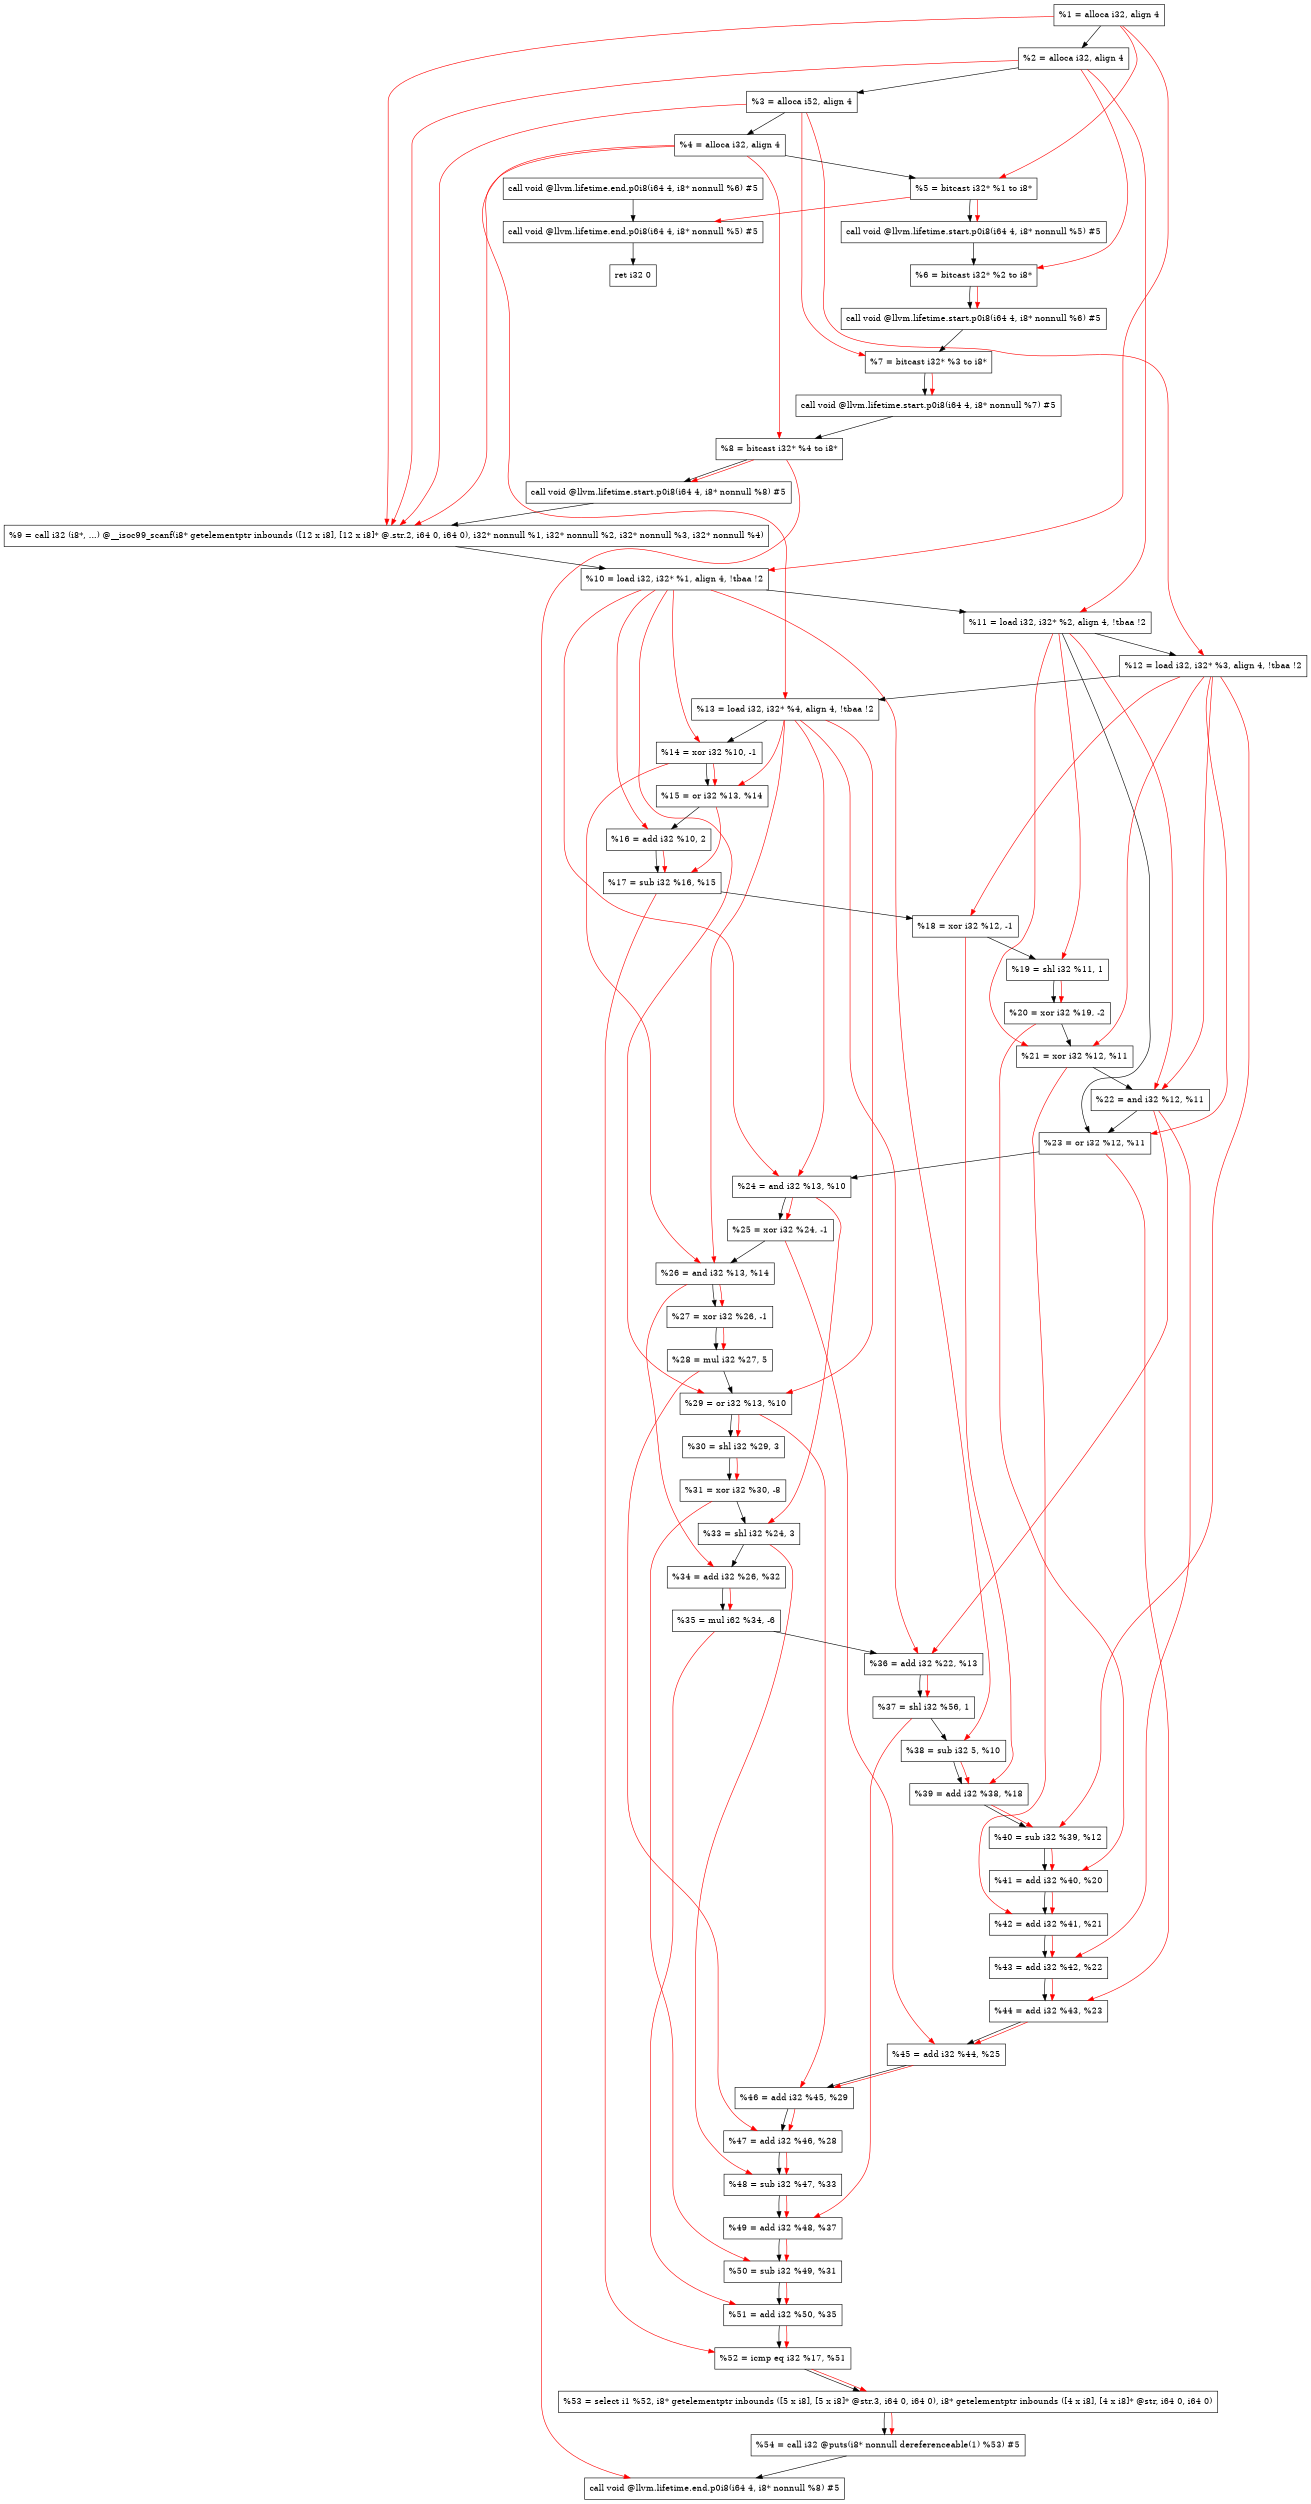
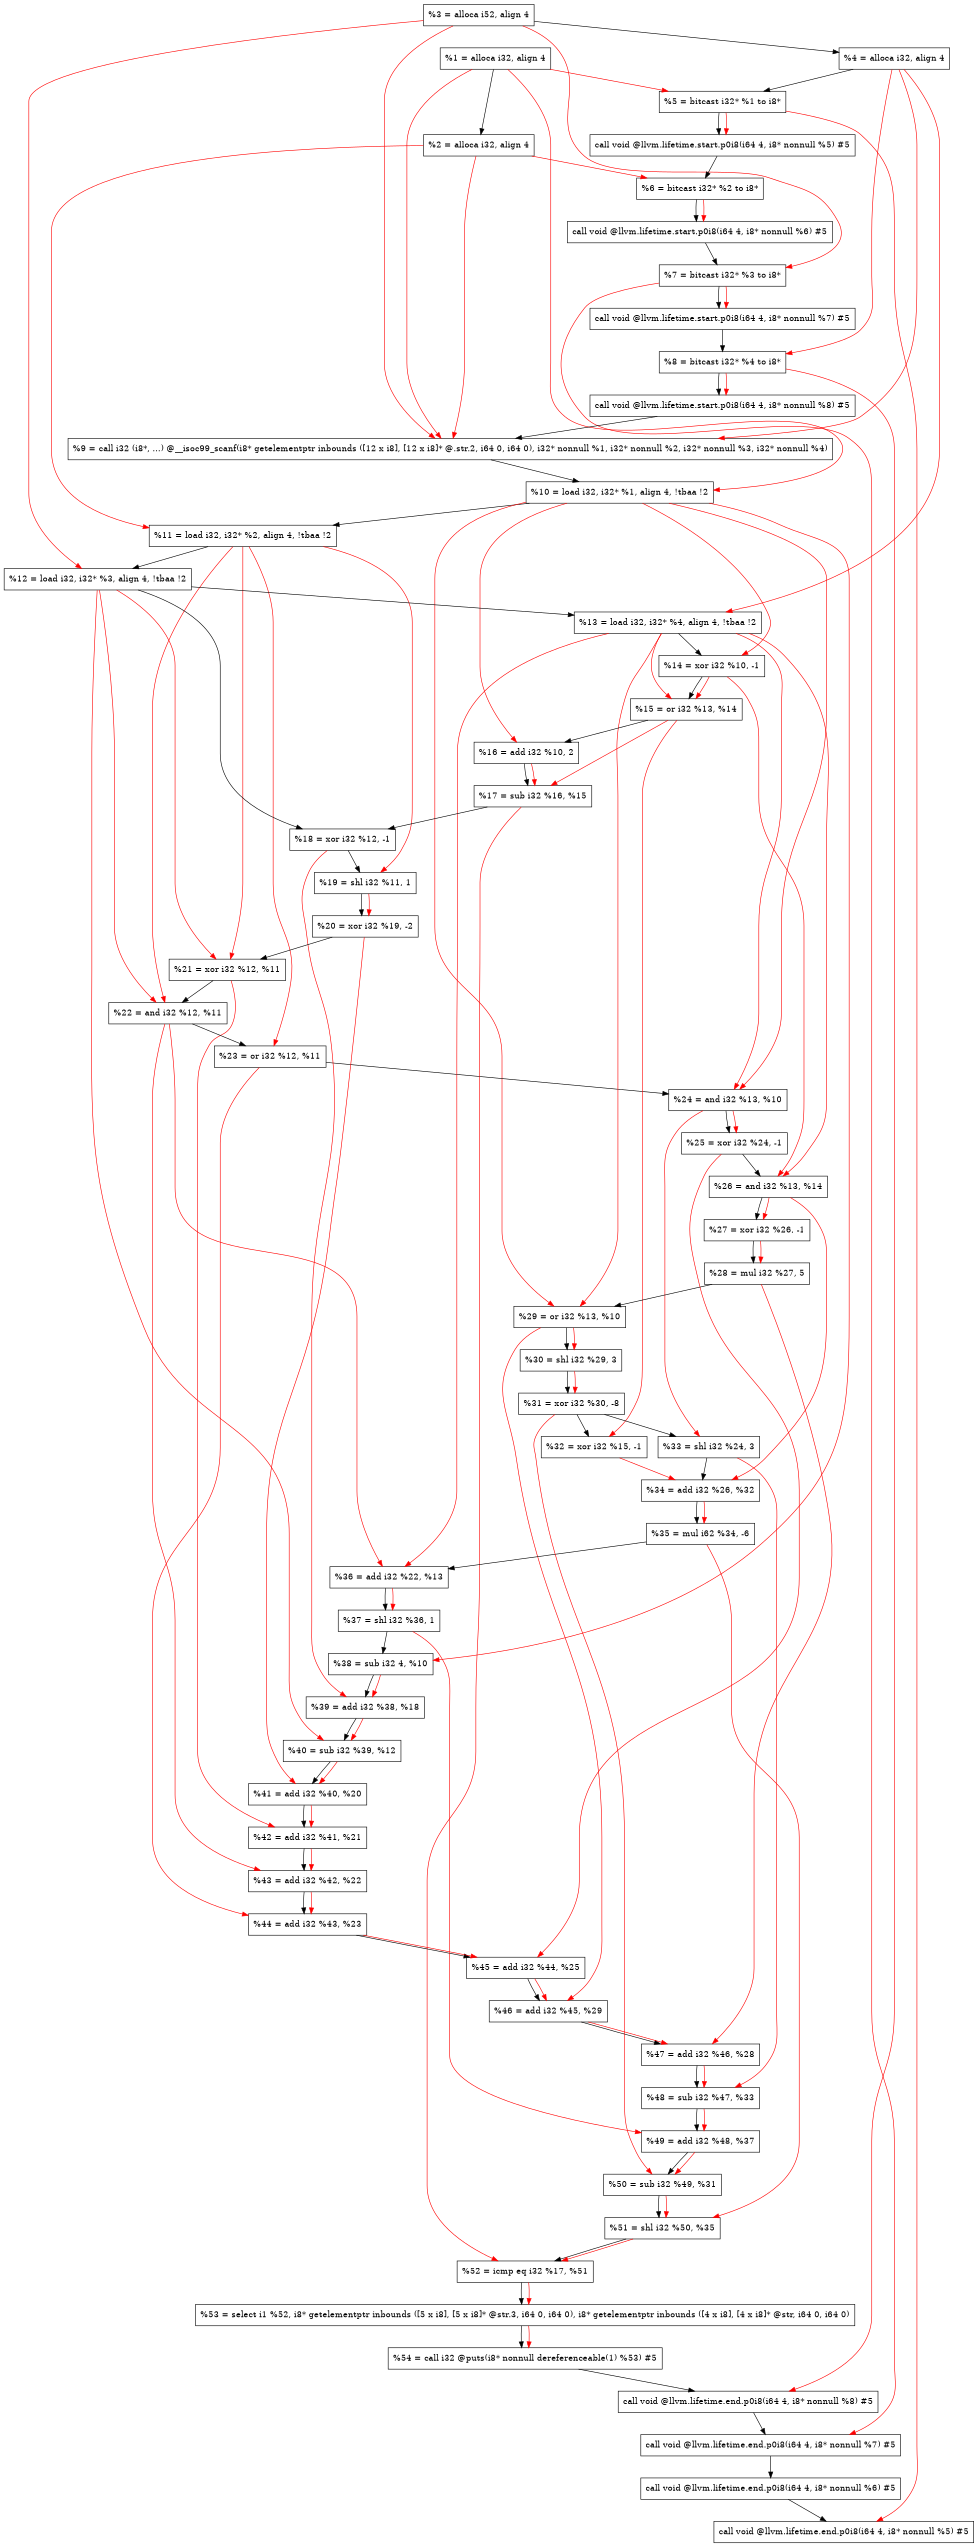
edge "%2 = alloca i32, align 4" -> "%3 = alloca i52, align 4": removed
node "ret i32 0": removed
edge "%12 = load i32, i32* %3, align 4, !tbaa !2" -> "%18 = xor i32 %12, -1": color red -> black
edge "%11 = load i32, i32* %2, align 4, !tbaa !2" -> "%23 = or i32 %12, %11": color black -> red
edge "%12 = load i32, i32* %3, align 4, !tbaa !2" -> "%23 = or i32 %12, %11": removed
node "%32 = xor i32 %15, -1": added
node "%37 = shl i32 %56, 1": label "%37 = shl i32 %56, 1" -> "%37 = shl i32 %36, 1"
node "%38 = sub i32 5, %10": label "%38 = sub i32 5, %10" -> "%38 = sub i32 4, %10"
node "%51 = add i32 %50, %35": label "%51 = add i32 %50, %35" -> "%51 = shl i32 %50, %35"
node "call void @llvm.lifetime.end.p0i8(i64 4, i8* nonnull %7) #5": added
